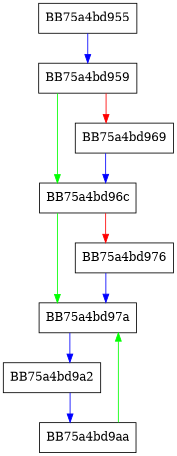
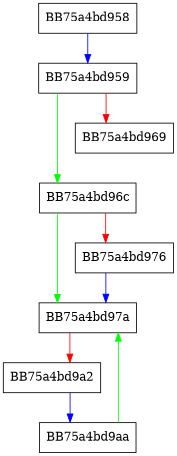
node "BB75a4bd955": label "BB75a4bd955" -> "BB75a4bd958"
edge "BB75a4bd969" -> "BB75a4bd96c": removed
edge "BB75a4bd97a" -> "BB75a4bd9a2": color blue -> red
